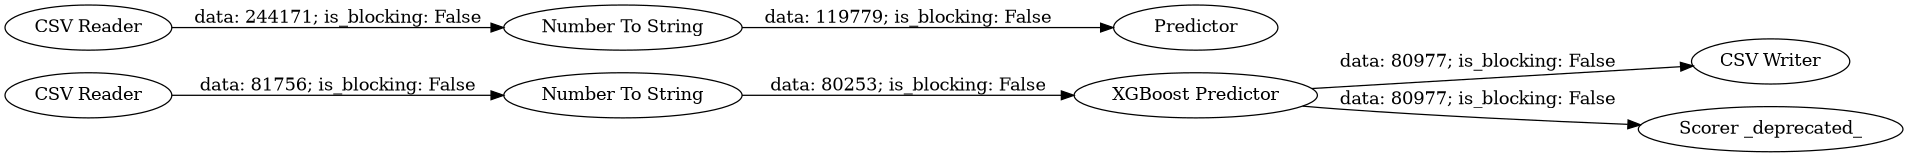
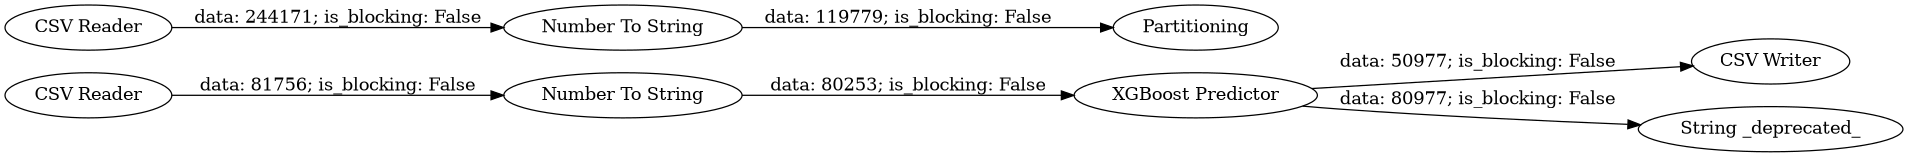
node "Predictor": label "Predictor" -> "Partitioning"
edge "XGBoost Predictor" -> "CSV Writer": label "data: 80977; is_blocking: False" -> "data: 50977; is_blocking: False"
node "Scorer _deprecated_": label "Scorer _deprecated_" -> "String _deprecated_"
